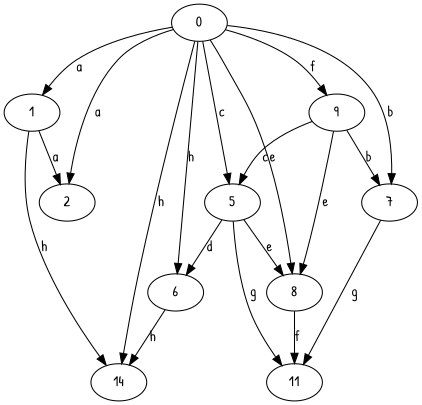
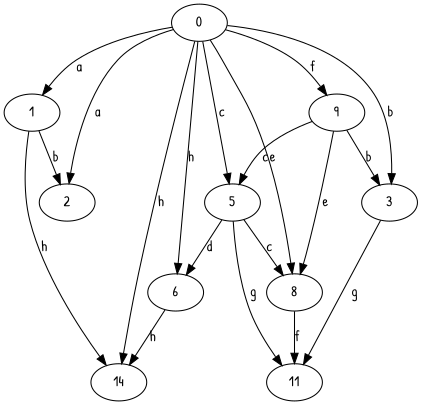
edge "1" -> "2": label "a" -> "b"
node "7": label "7" -> "3"
edge "5" -> "8": label "e" -> "c"
